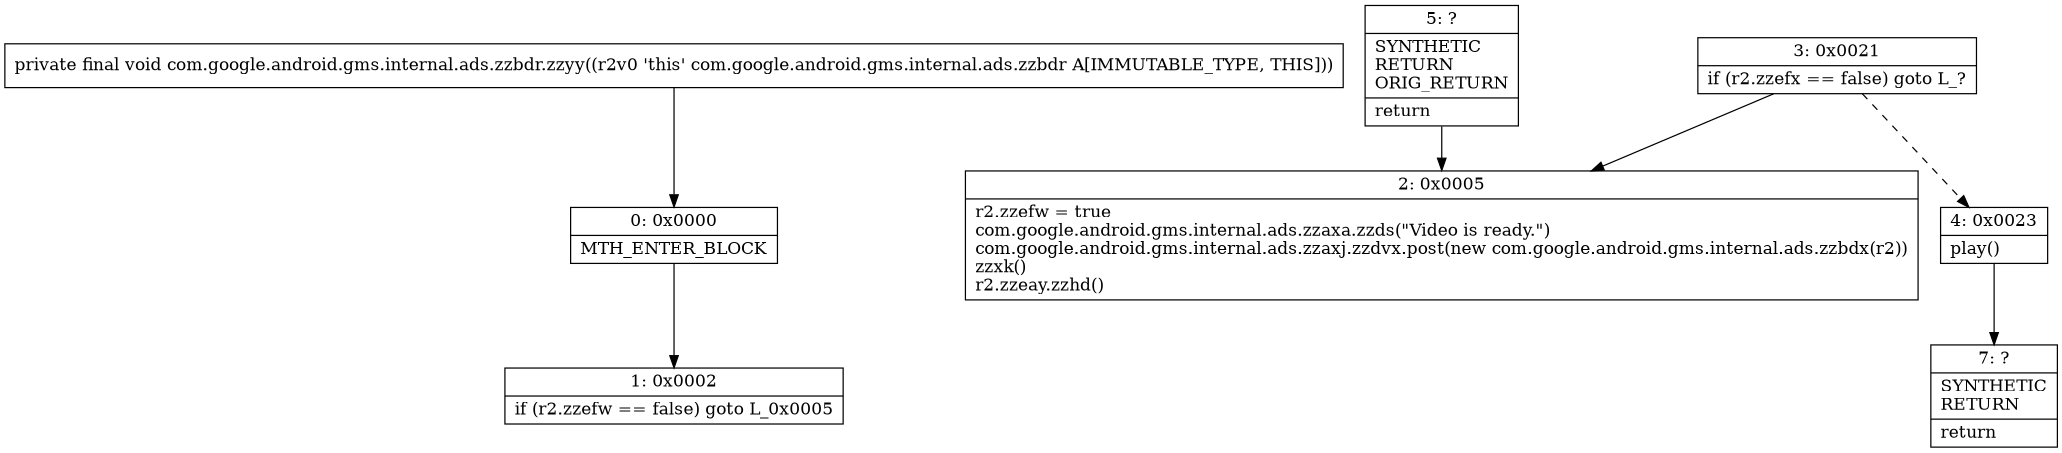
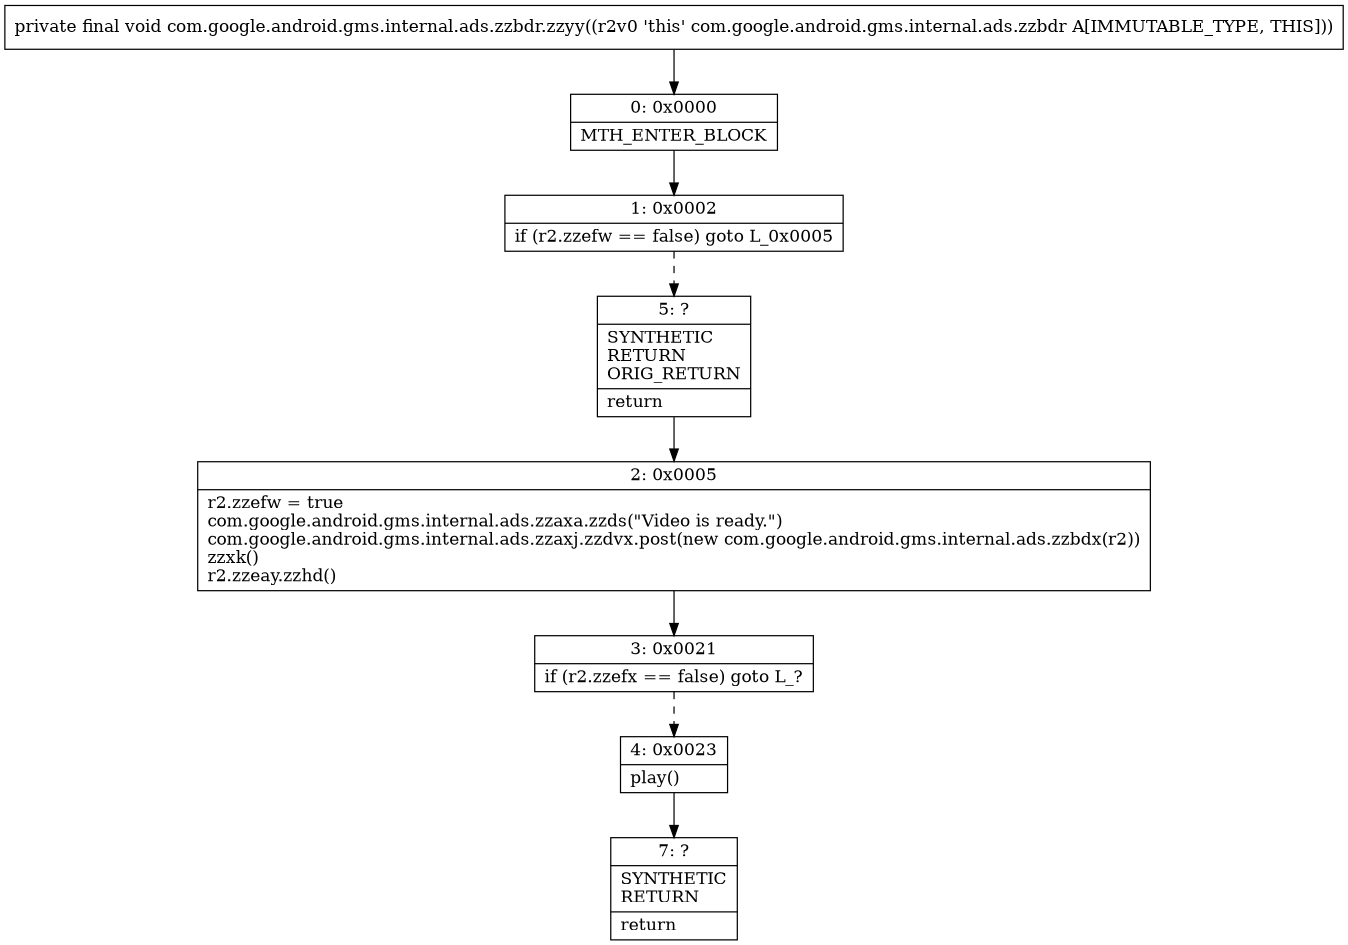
edge "3: 0x0021" -> "2: 0x0005": reversed
edge "1: 0x0002" -> "5: ?": added
